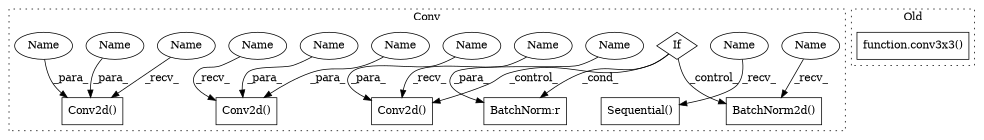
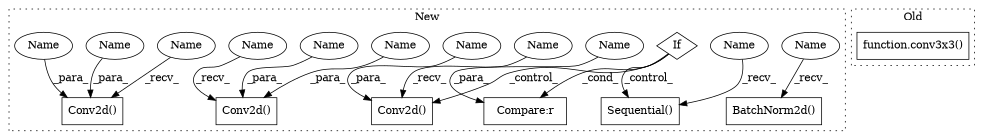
cluster "Conv": label "Conv" -> "New"
edge "If" -> "BatchNorm2d()": now "If" -> "Sequential()"
node "BatchNorm:r": label "BatchNorm:r" -> "Compare:r"
